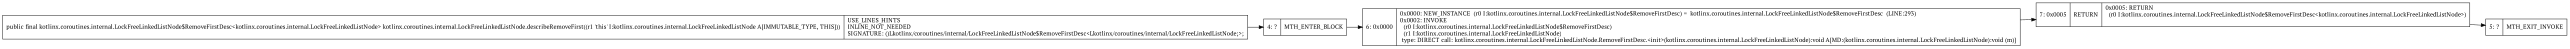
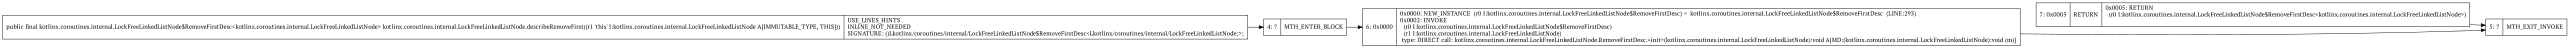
edge "6: 0x0000" -> "7: 0x0005": now "6: 0x0000" -> "5: ?"
